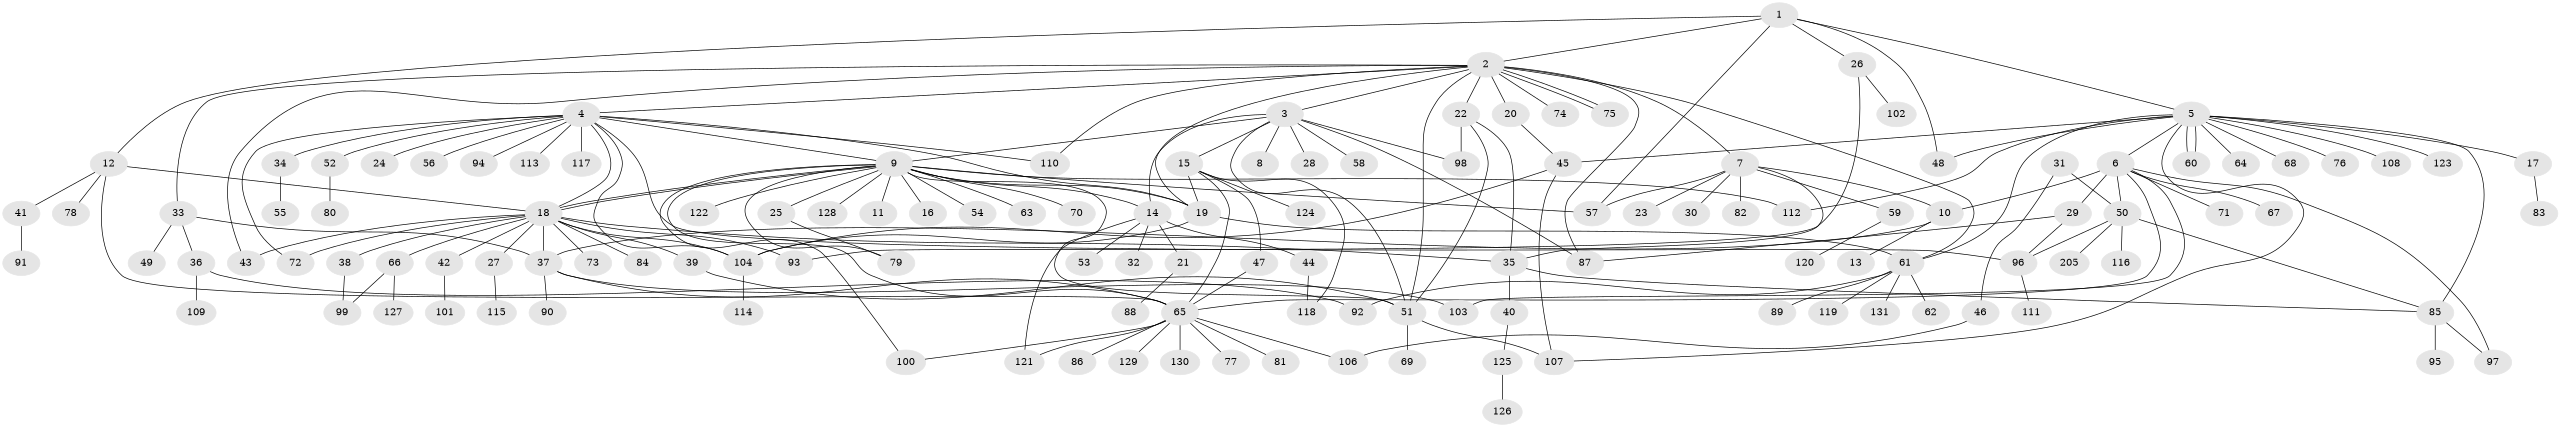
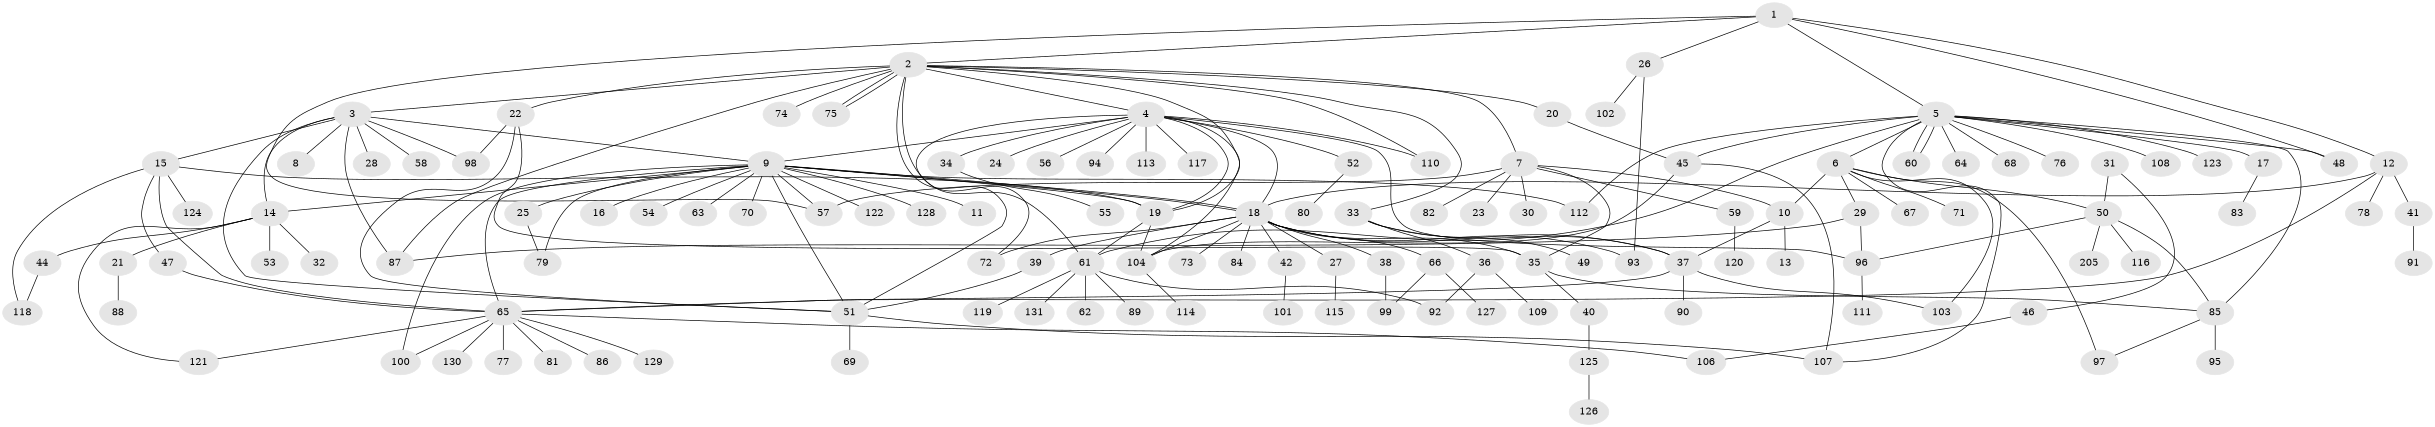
node "43": removed
edge "6" -- "65": removed
